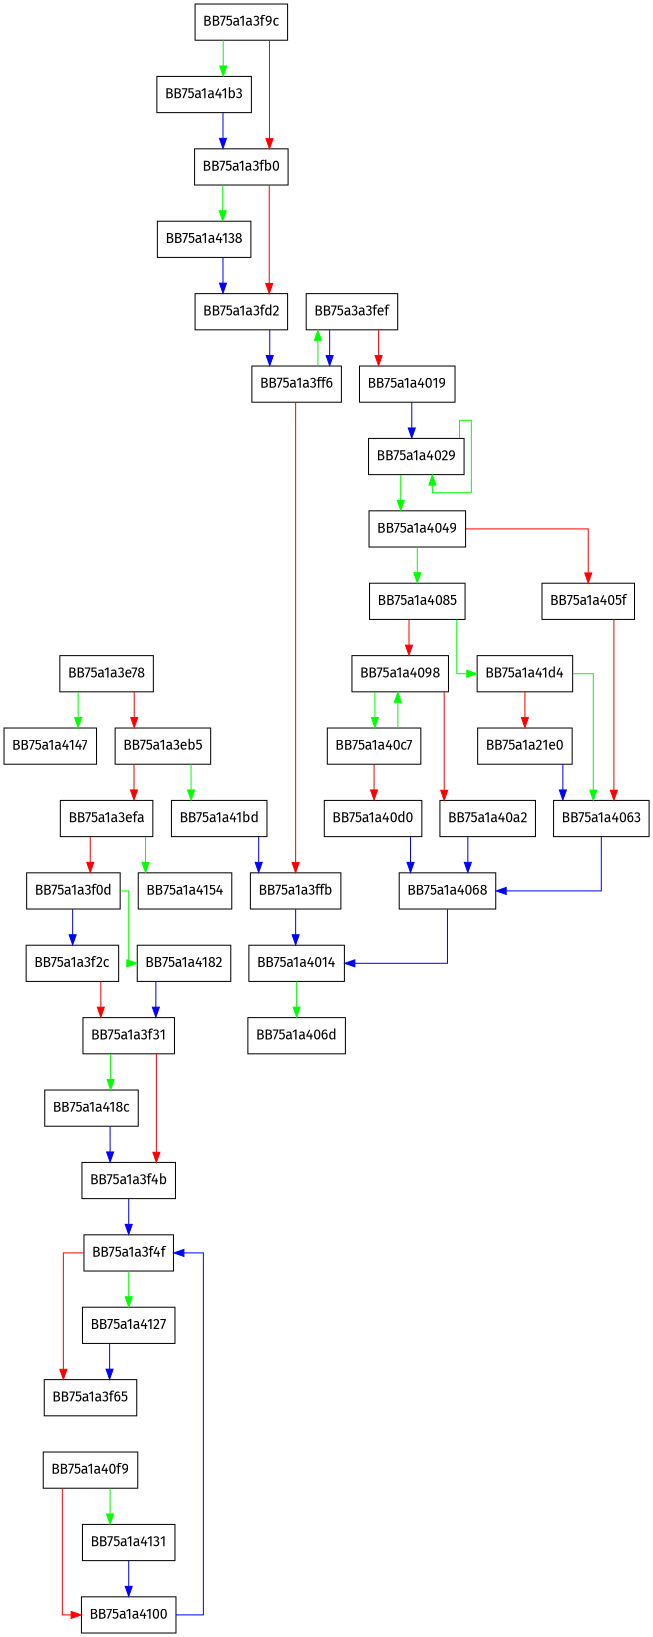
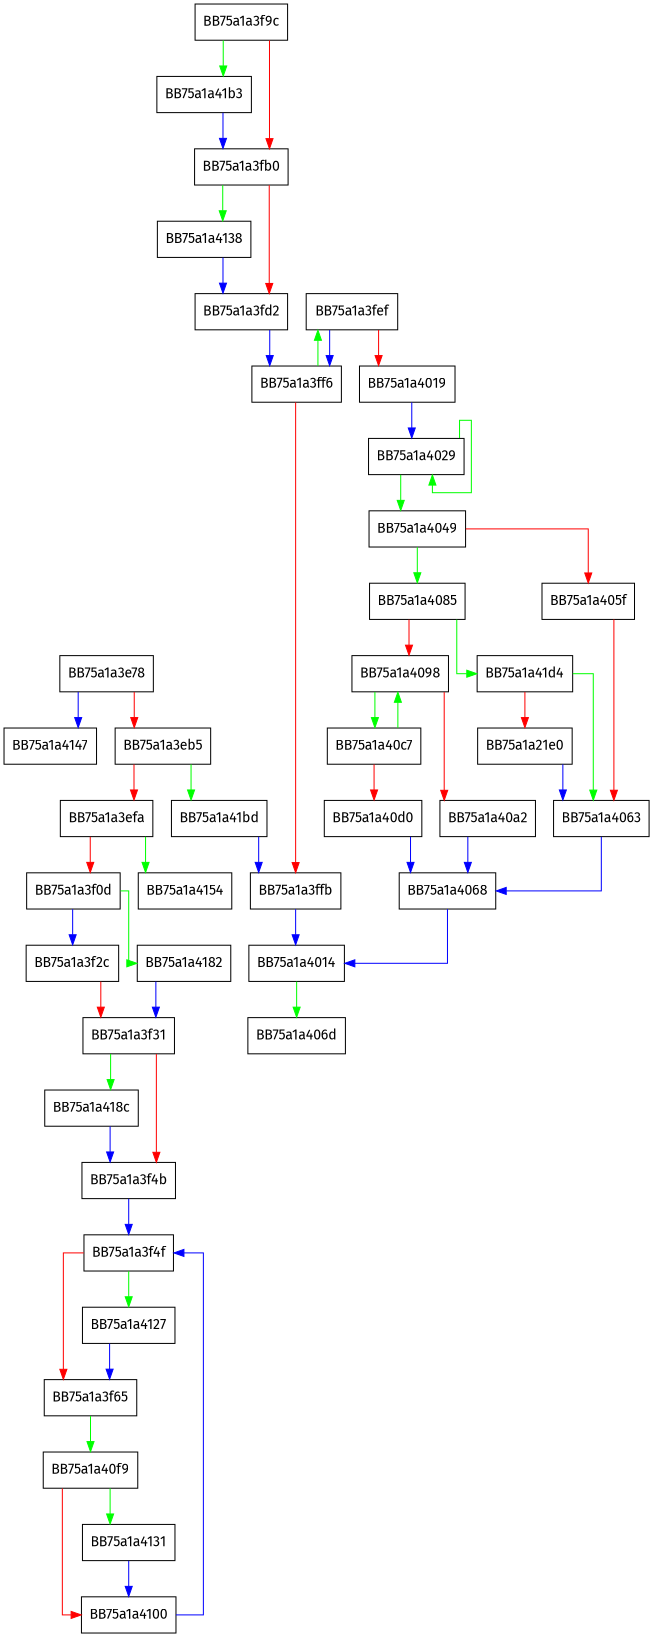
node "BB75a3a3fef": label "BB75a3a3fef" -> "BB75a1a3fef"
edge "BB75a1a3e78" -> "BB75a1a4147": color green -> blue
edge "BB75a1a3f65" -> "BB75a1a40f9": added
